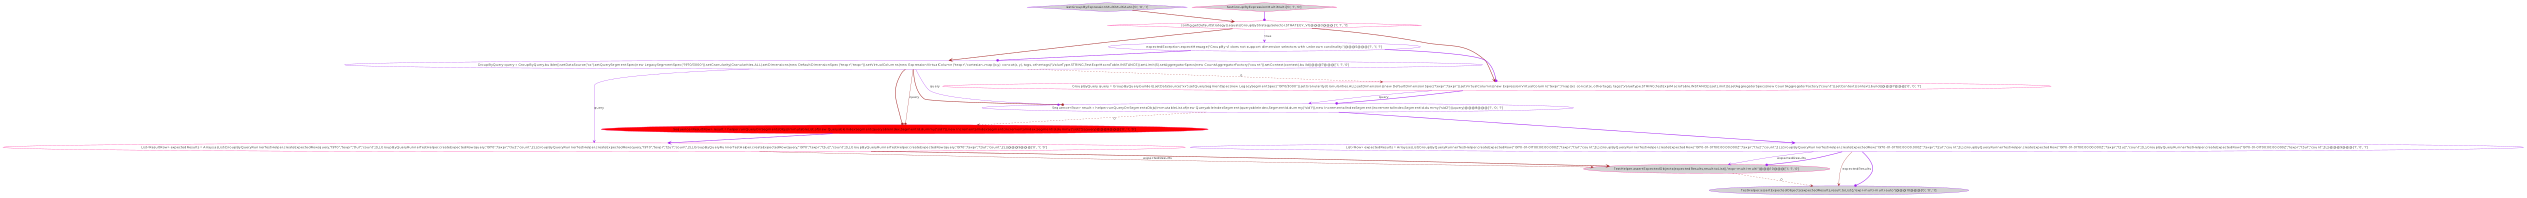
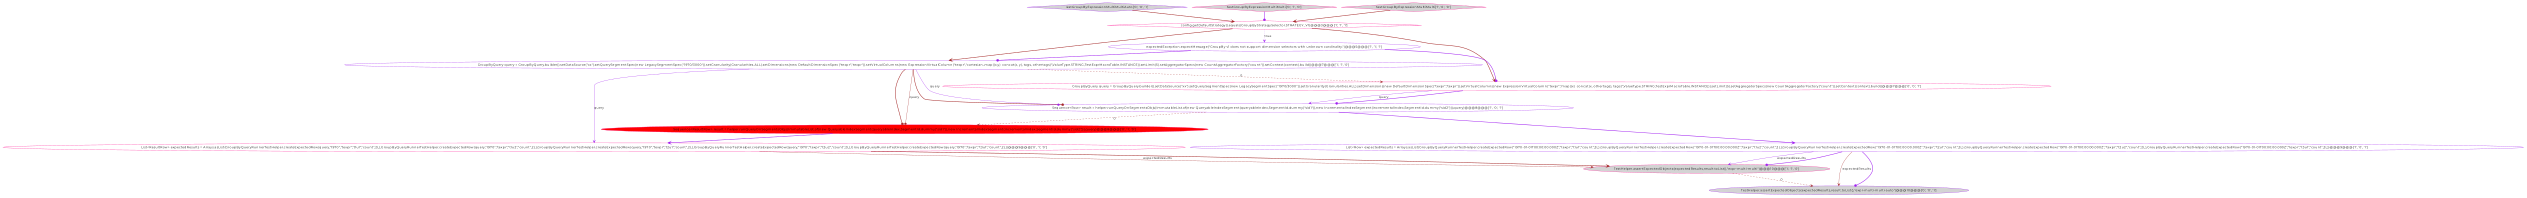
node "testGroupByExpressionMultiMulti['1', '0', '0']": added
